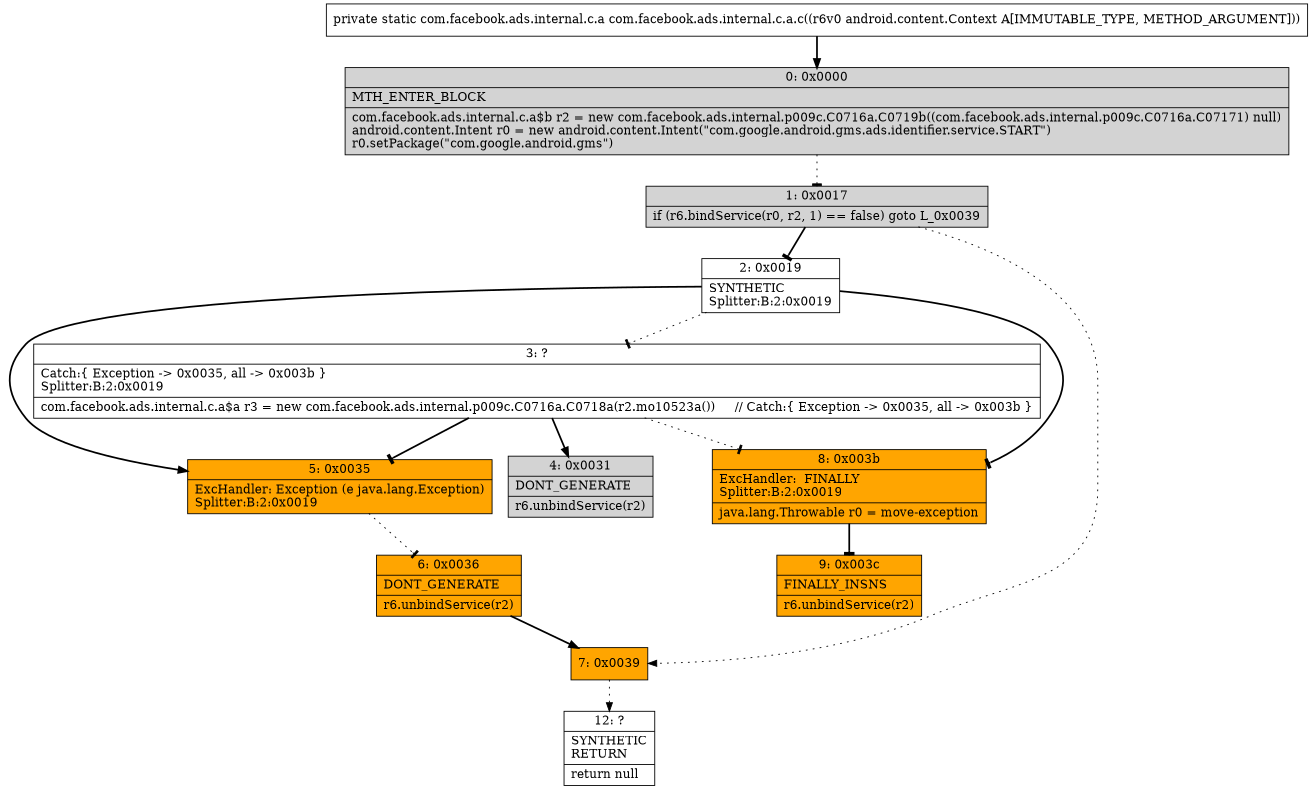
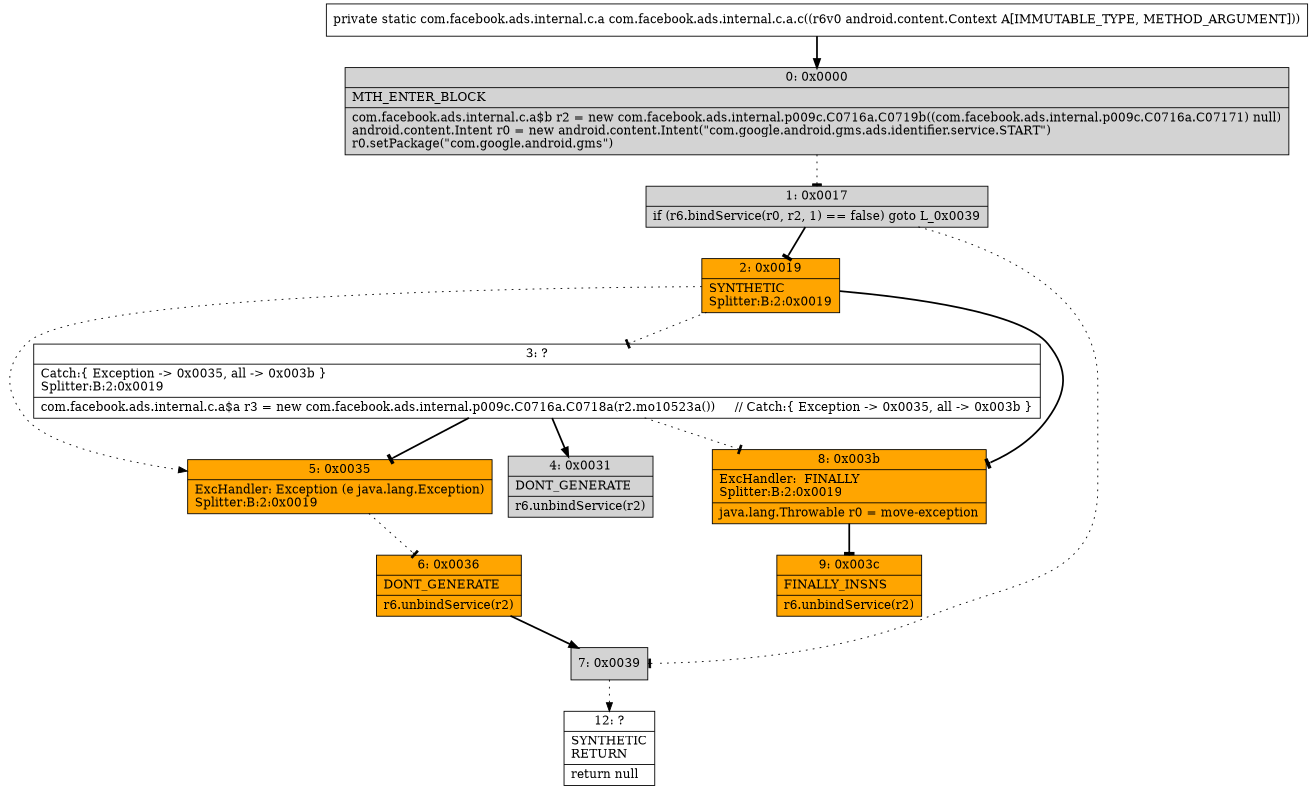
node "2: 0x0019": fillcolor white -> orange
edge "2: 0x0019" -> "5: 0x0035": style bold -> dotted
edge "1: 0x0017" -> "7: 0x0039": arrowhead normal -> tee
node "7: 0x0039": fillcolor orange -> lightgrey
